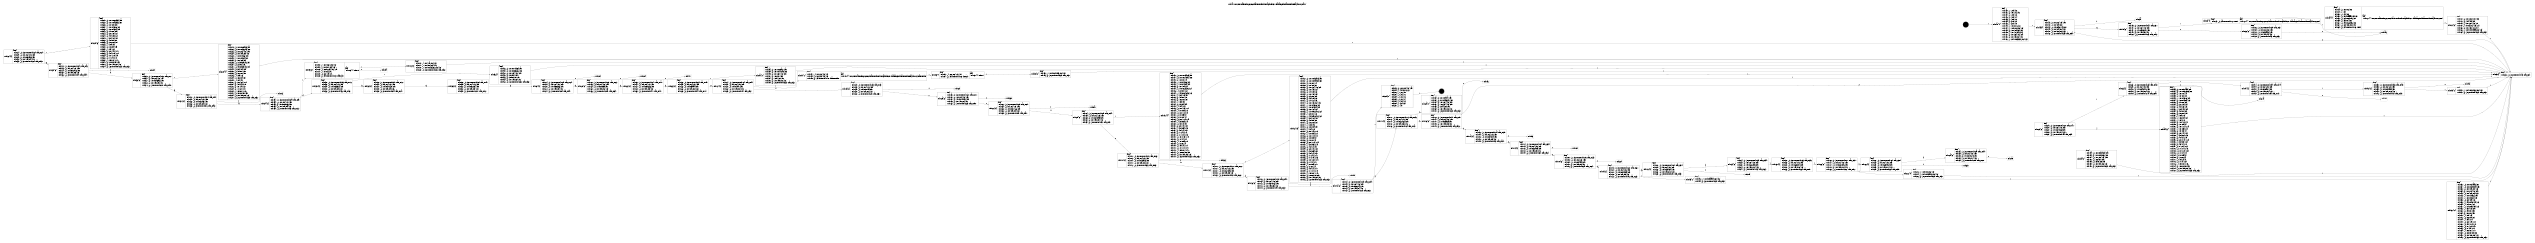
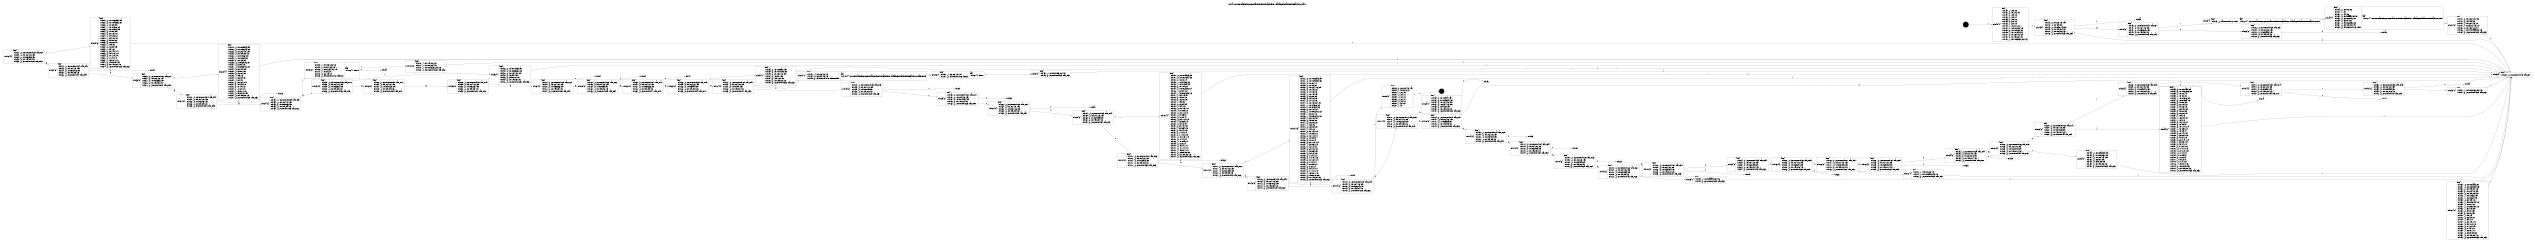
edge "0x401c45 [5]" -> "0x401a93": now "0x401c45 [5]" -> "0x401c4a [40]"
edge "0x40178c [28]" -> "0x401df8": now "0x401c2a [27]" -> "0x401df8"
node "0x4018c0 [28]": added
edge "0x4017fc [28]" -> "0x401818 [28]": now "0x402309" -> "0x401818 [28]"
node "0x40238b": added
